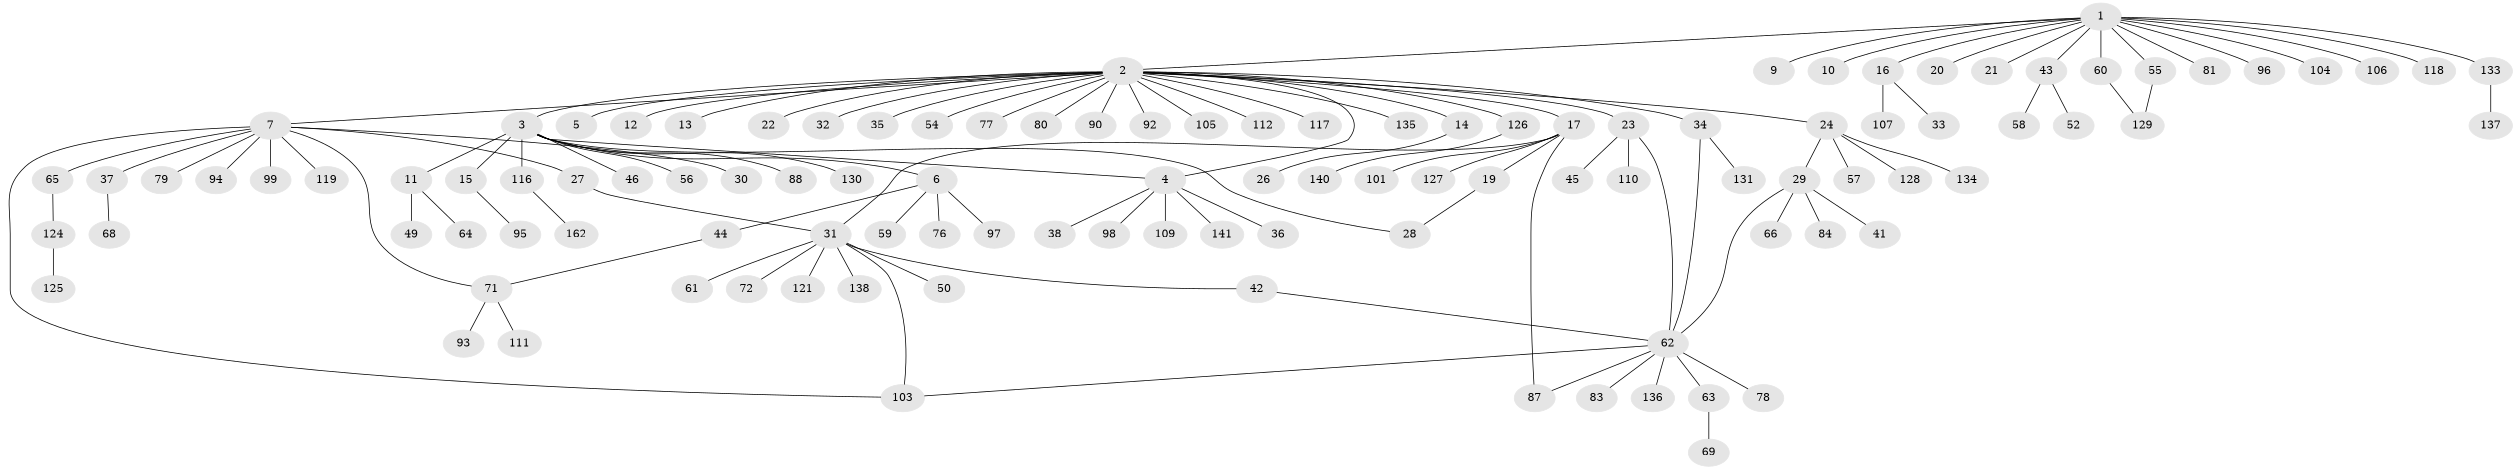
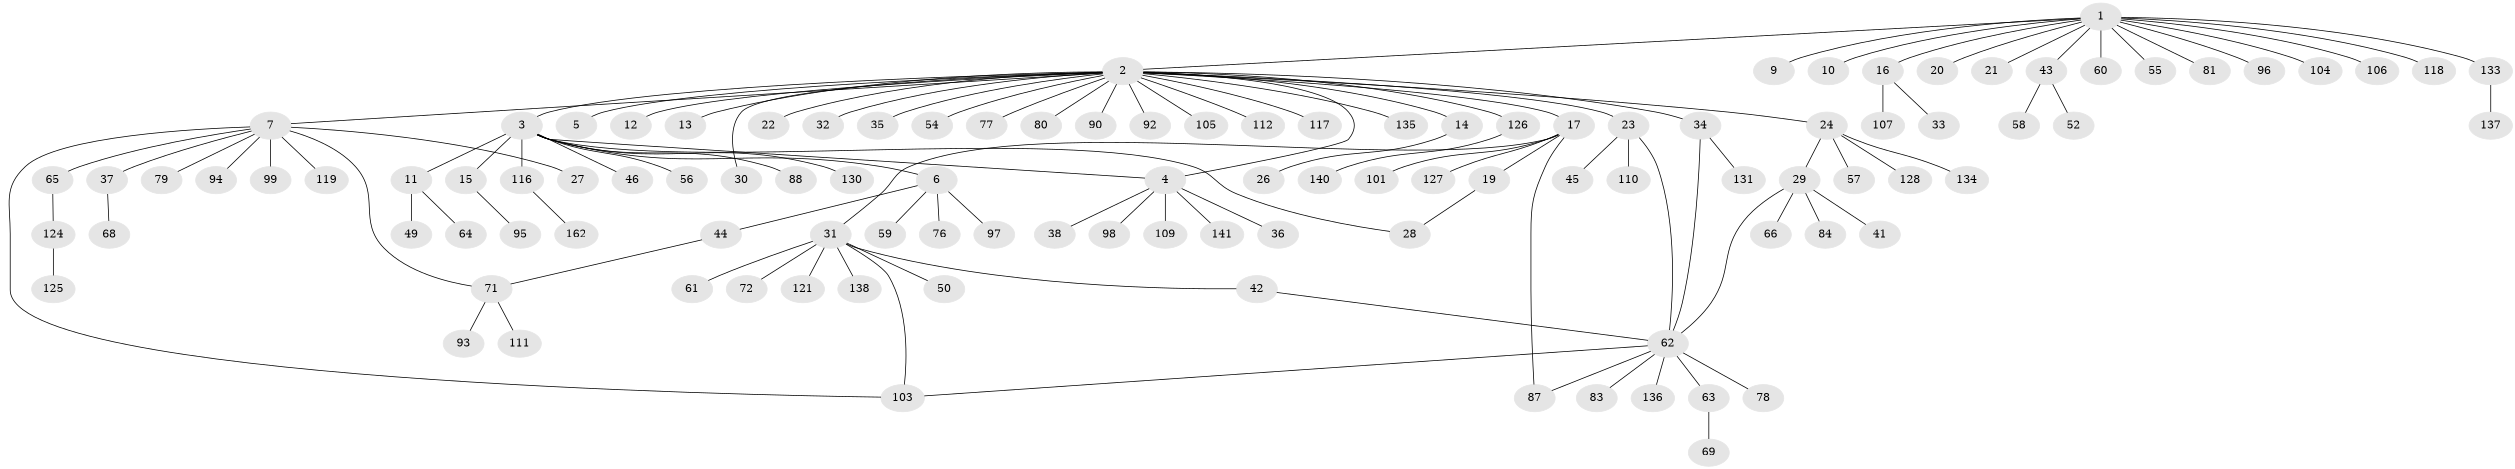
node "129": removed
edge "7" -- "30": now "2" -- "30"
edge "27" -- "31": removed
